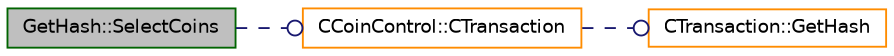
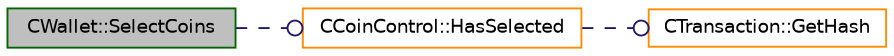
node "GetHash::SelectCoins": label "GetHash::SelectCoins" -> "CWallet::SelectCoins"
node "CCoinControl::CTransaction": label "CCoinControl::CTransaction" -> "CCoinControl::HasSelected"
